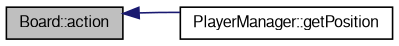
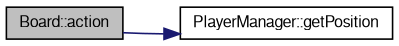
edge "PlayerManager::getPosition" -> "Board::action": reversed
